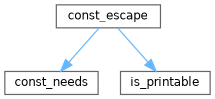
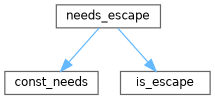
node "const_escape": label "const_escape" -> "needs_escape"
node "is_printable": label "is_printable" -> "is_escape"
